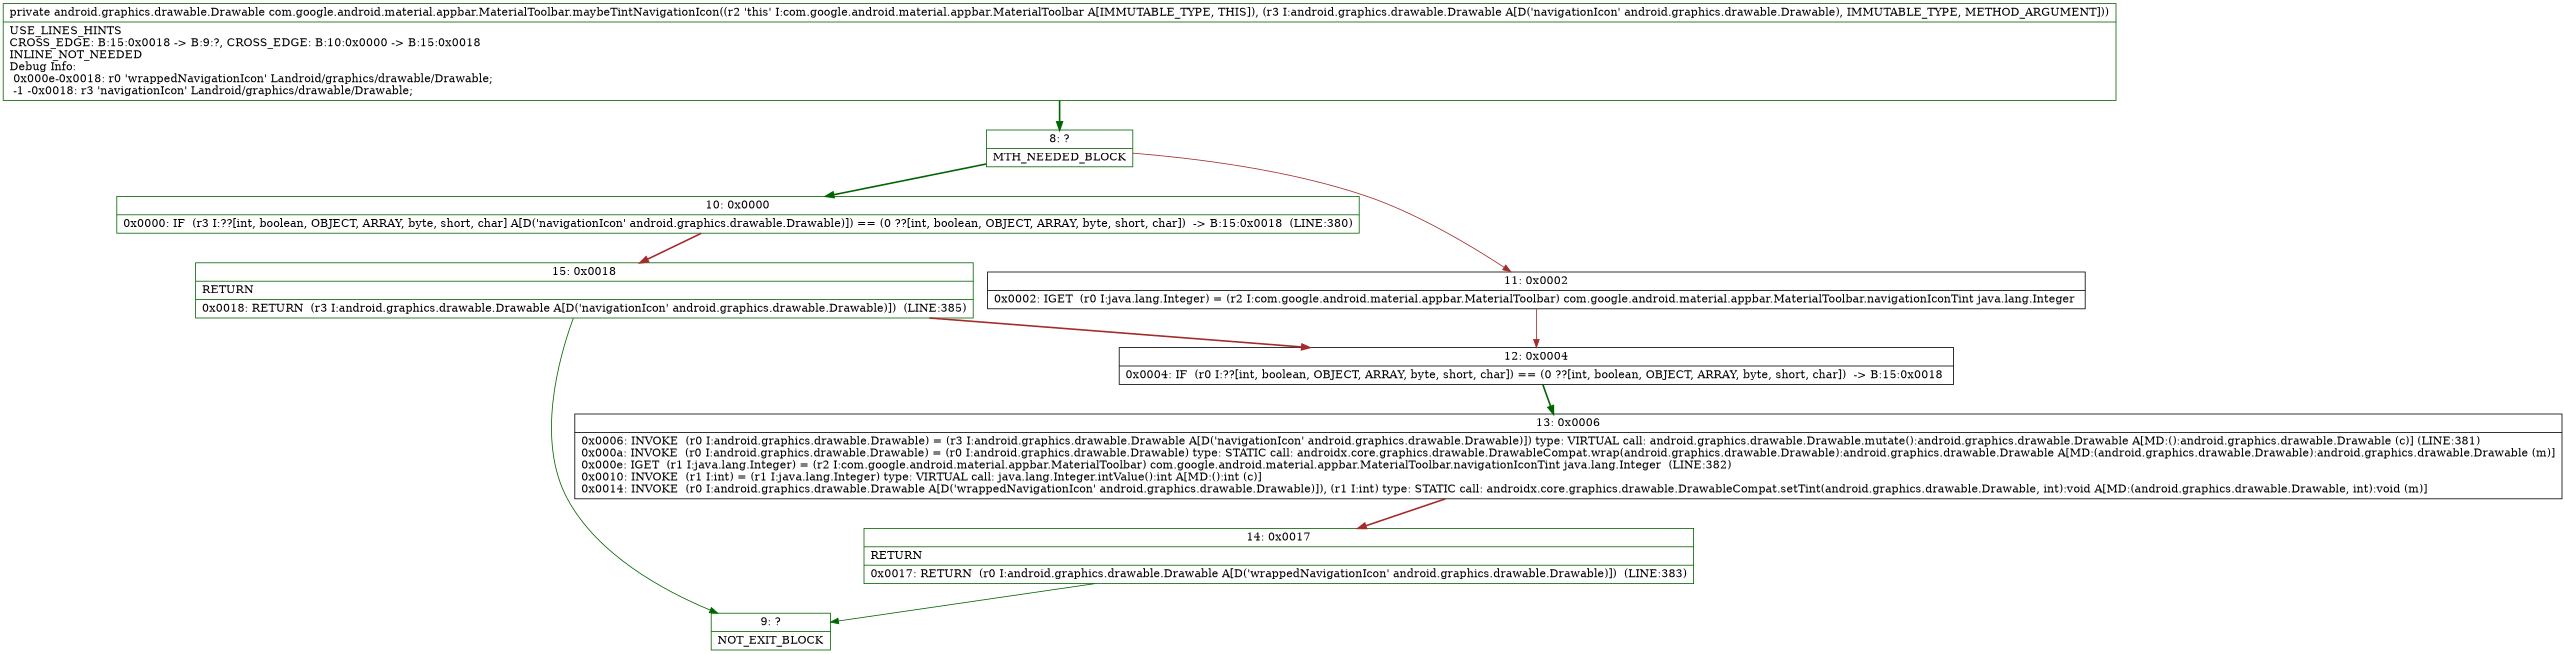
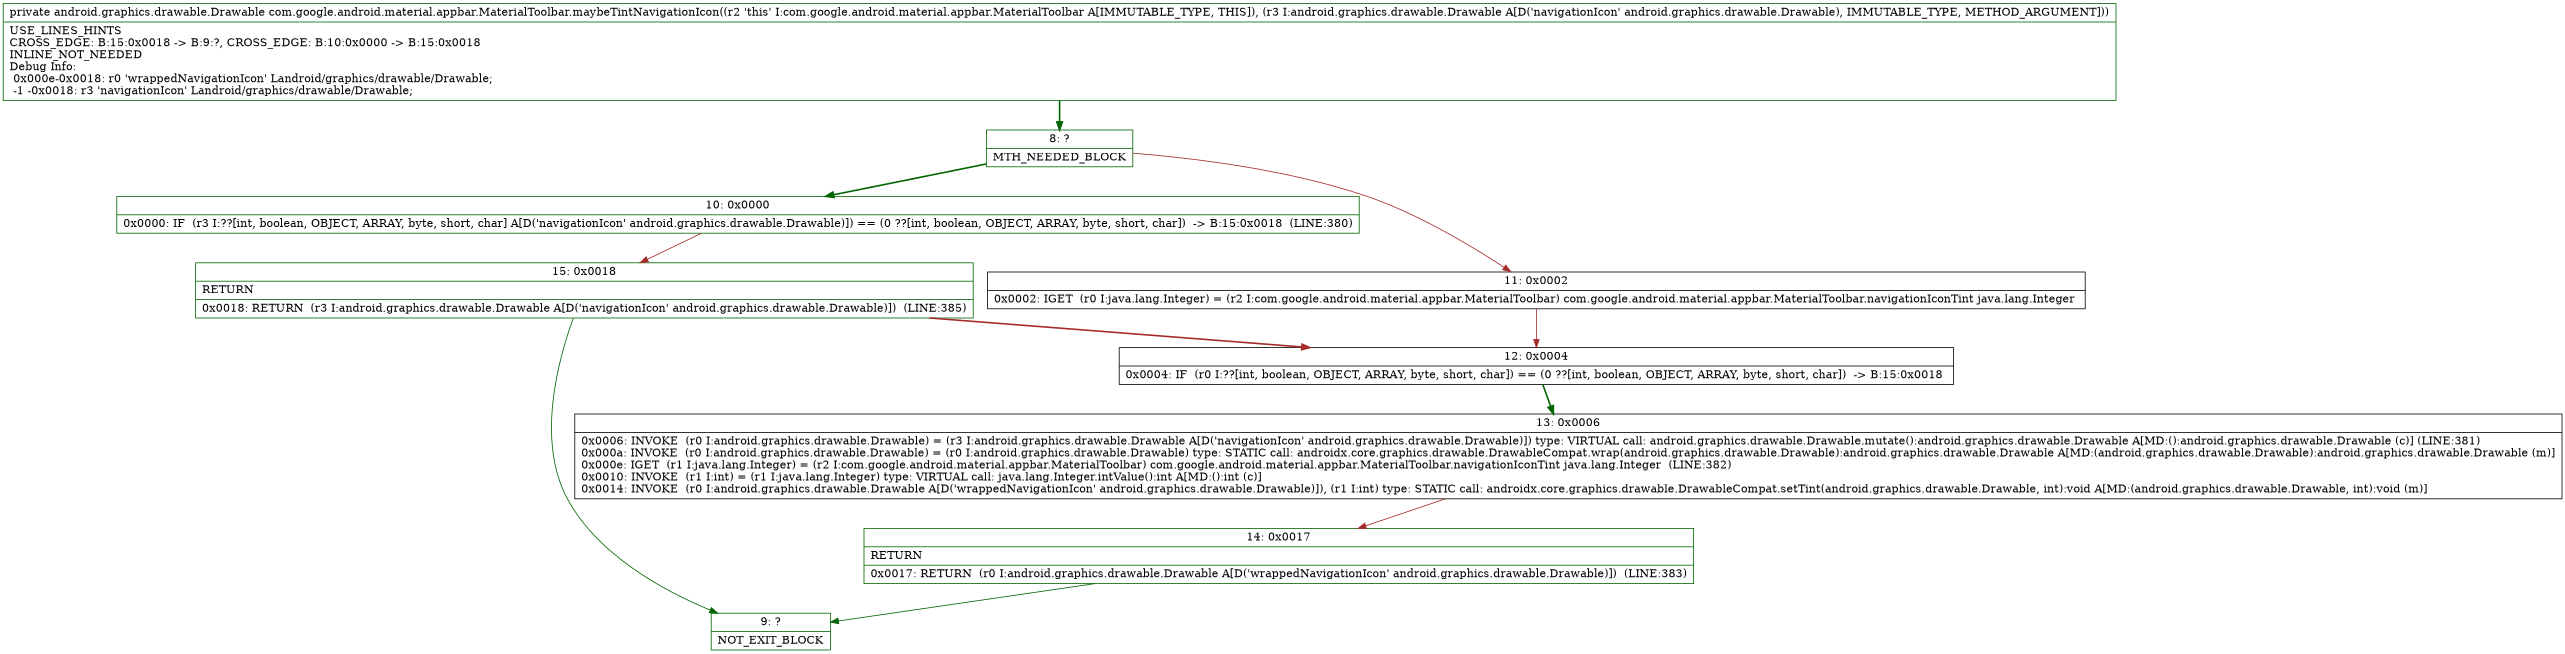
edge "10: 0x0000" -> "15: 0x0018": style bold -> solid
edge "13: 0x0006" -> "14: 0x0017": style bold -> solid
